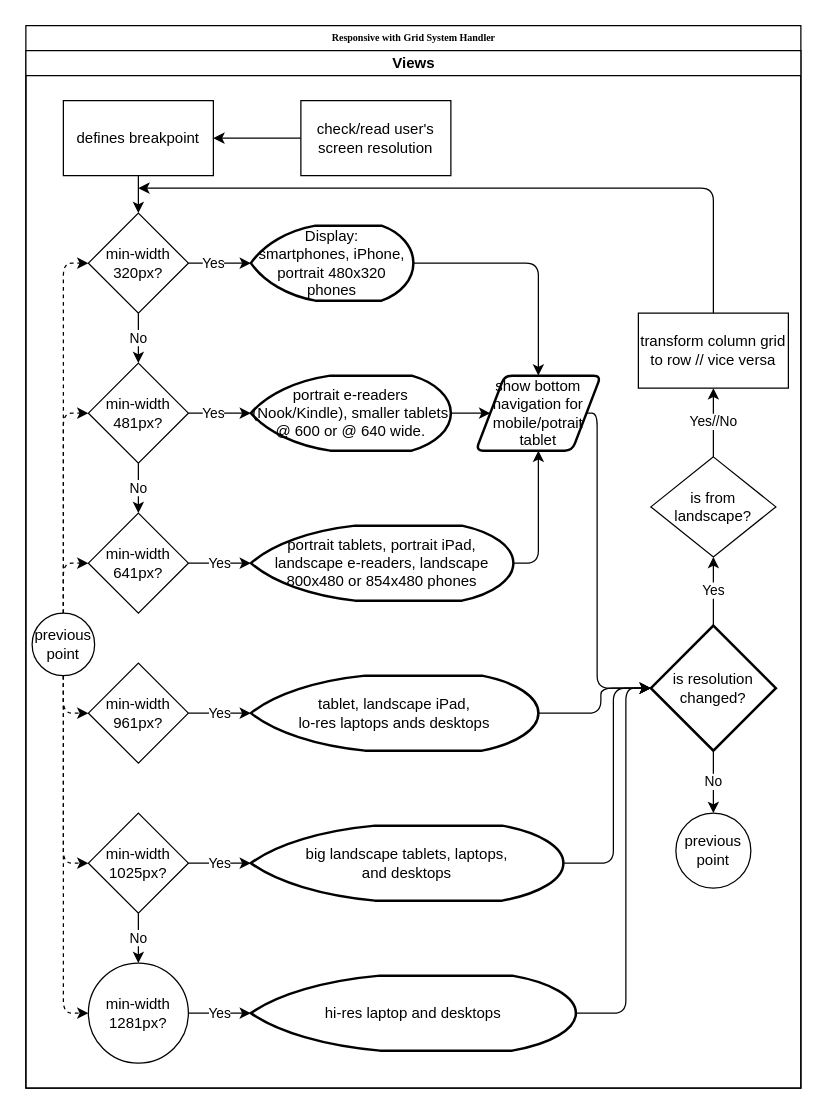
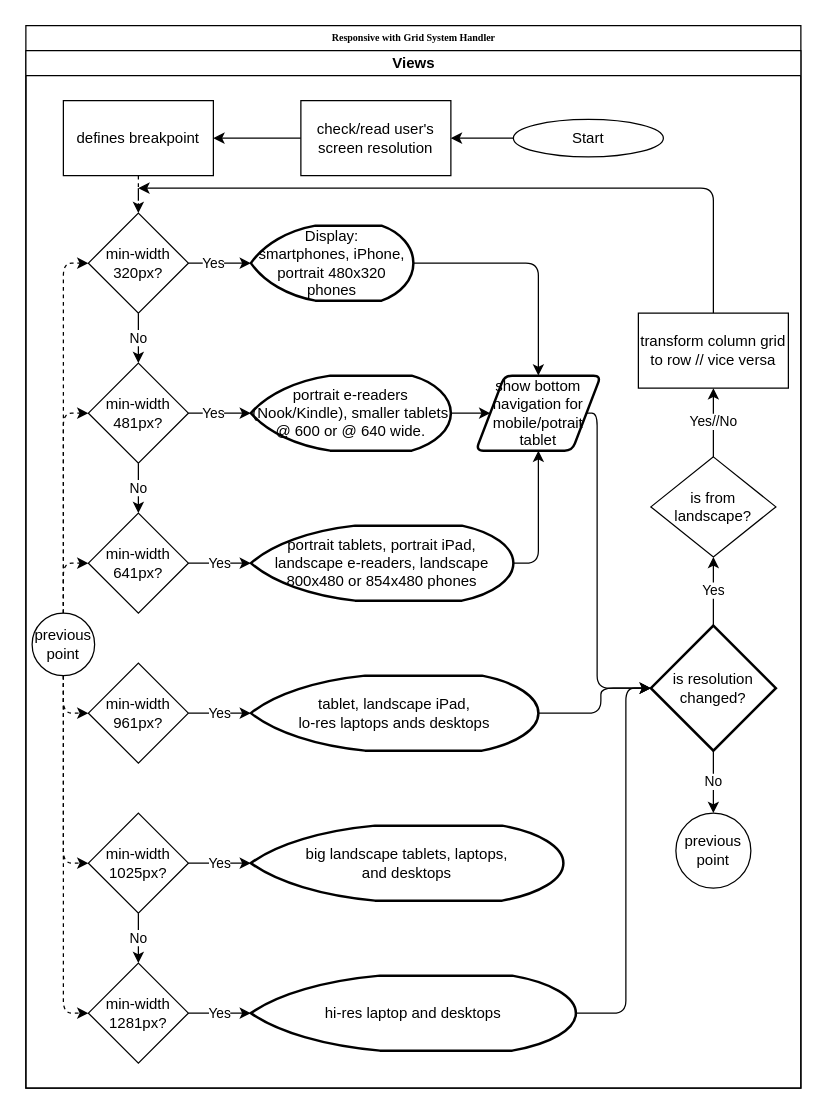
edge "Start" -> "check/read user's screen resolution": added
node "Start": added
edge "defines breakpoint" -> "min-width 320px?": style solid -> dashed
edge "big landscape tablets, laptops, and desktops" -> "is resolution changed?": removed
node "min-width 1281px?": shape ellipse -> diamond
